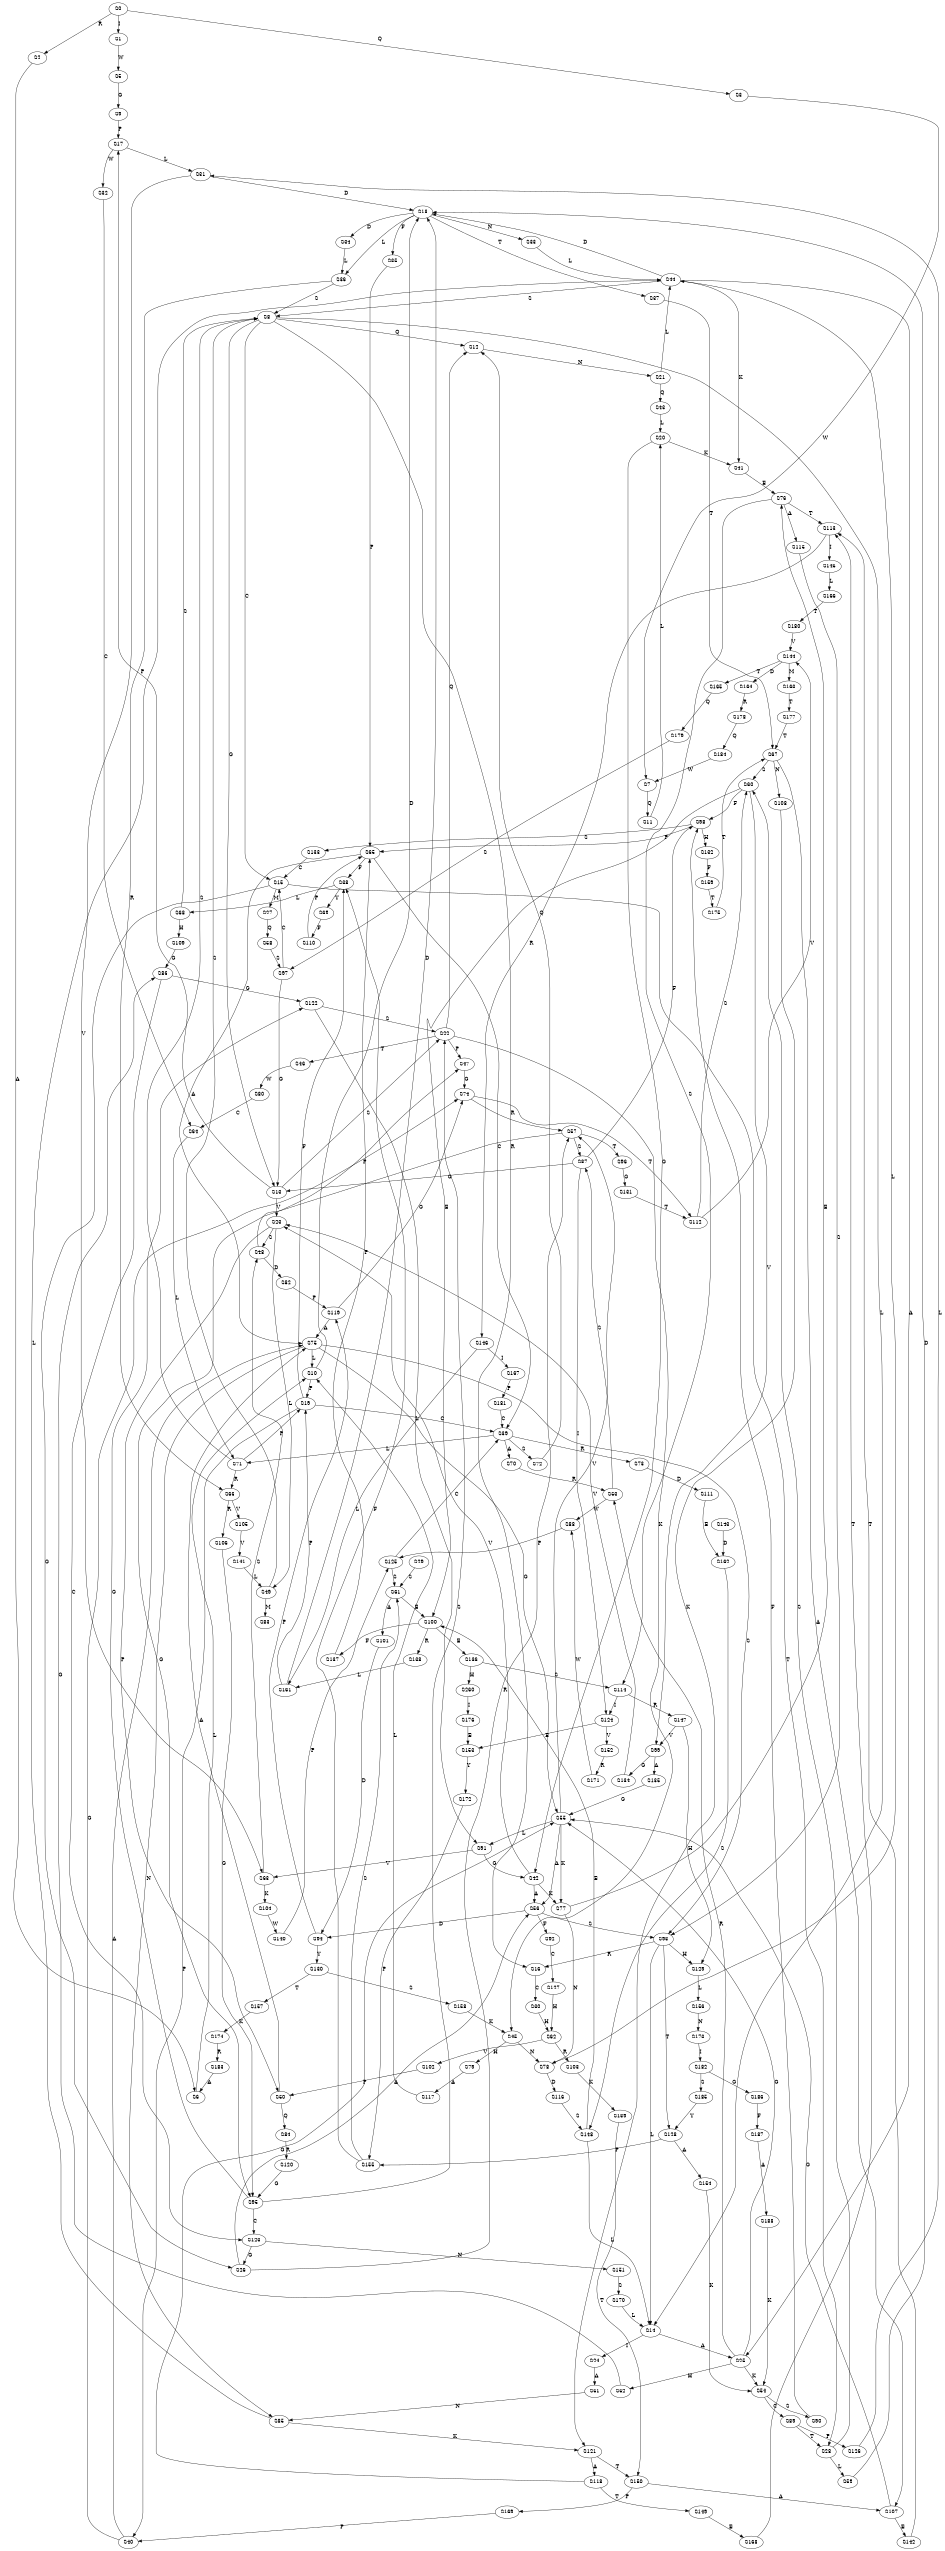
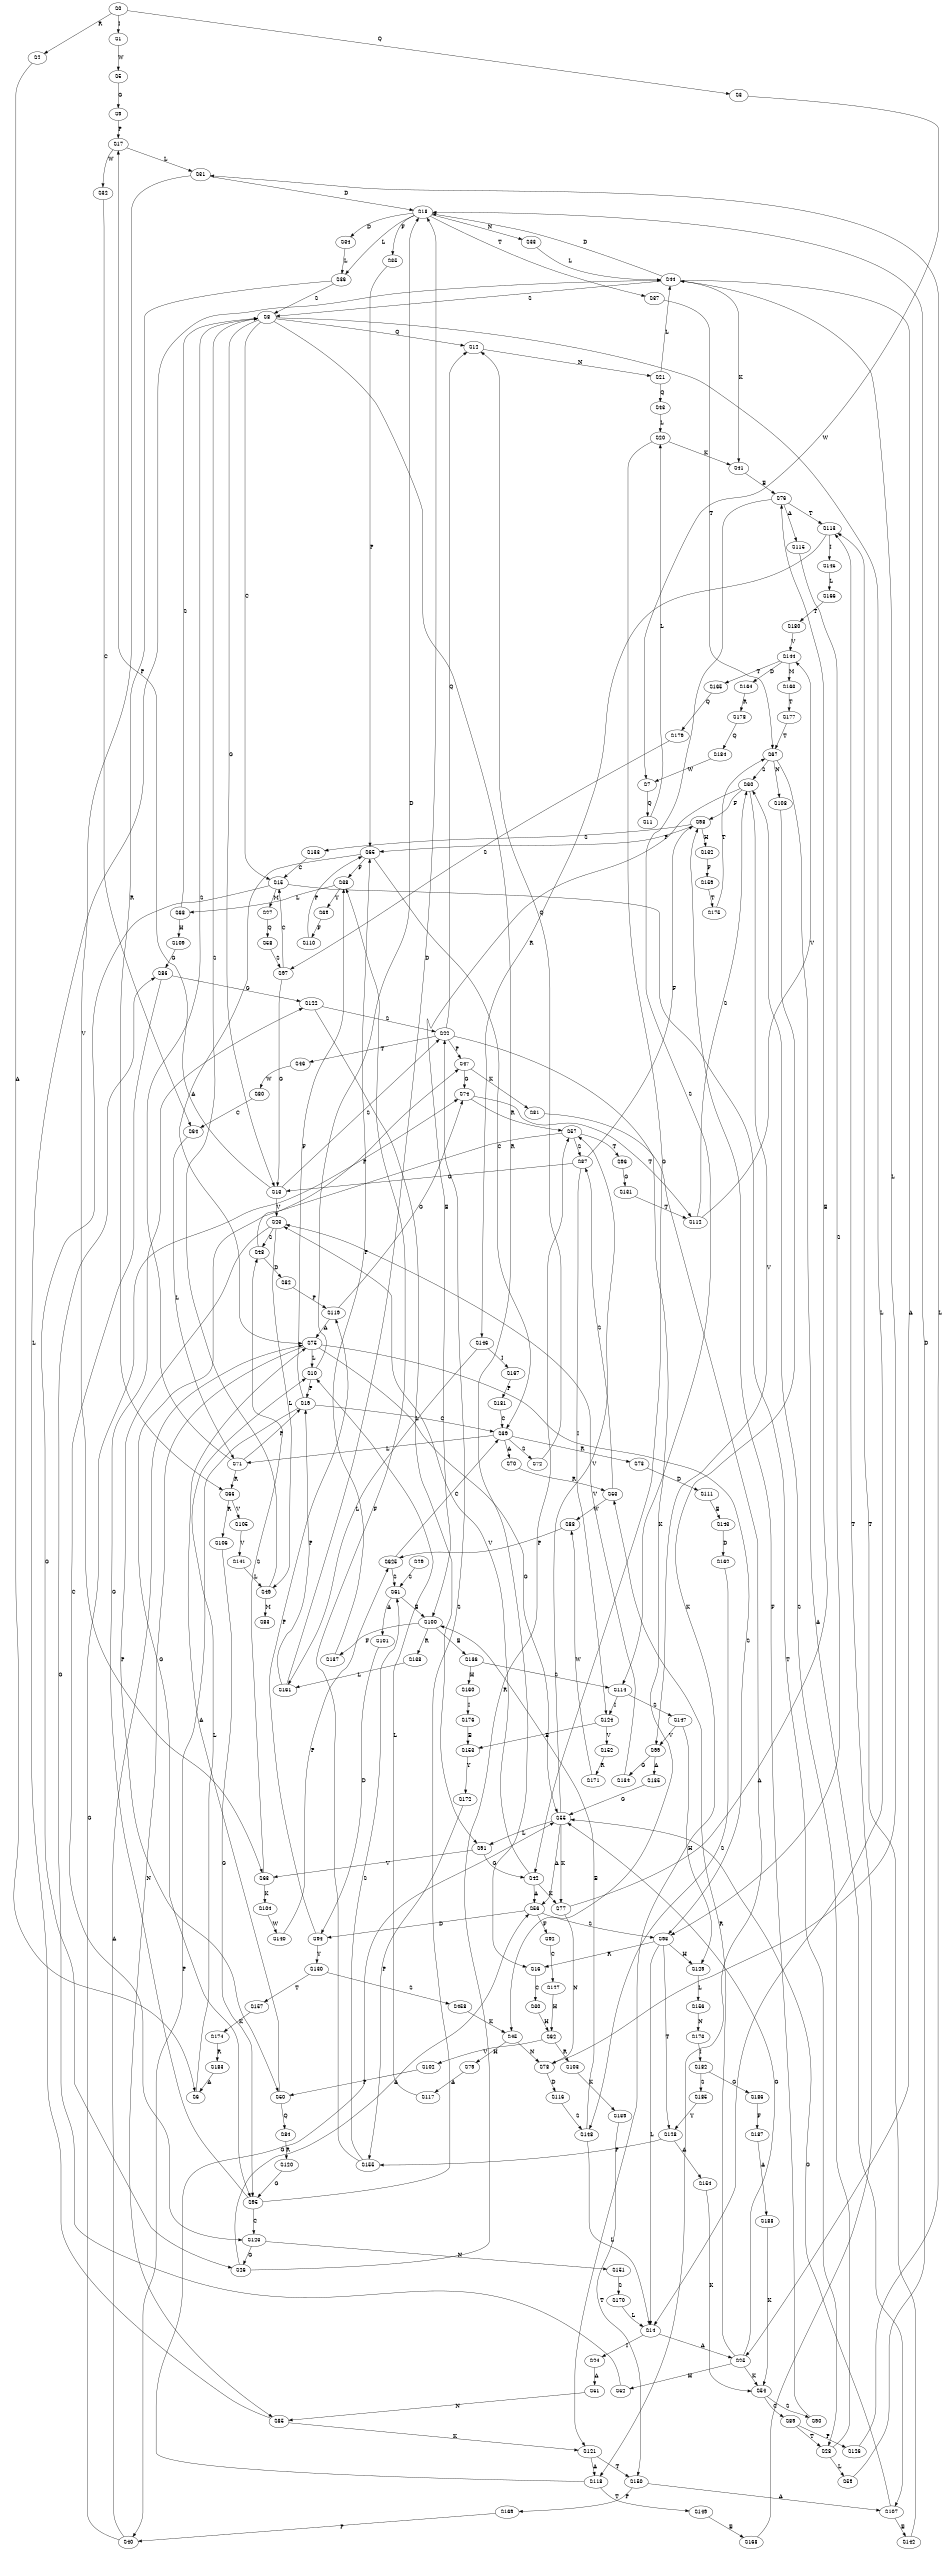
node "S81": added
edge "S111" -> "S162": now "S111" -> "S143"
node "S125": label "S125" -> "S625"
node "S260": label "S260" -> "S160"
edge "S114" -> "S147": label "R" -> "S"
node "S158": label "S158" -> "S458"
